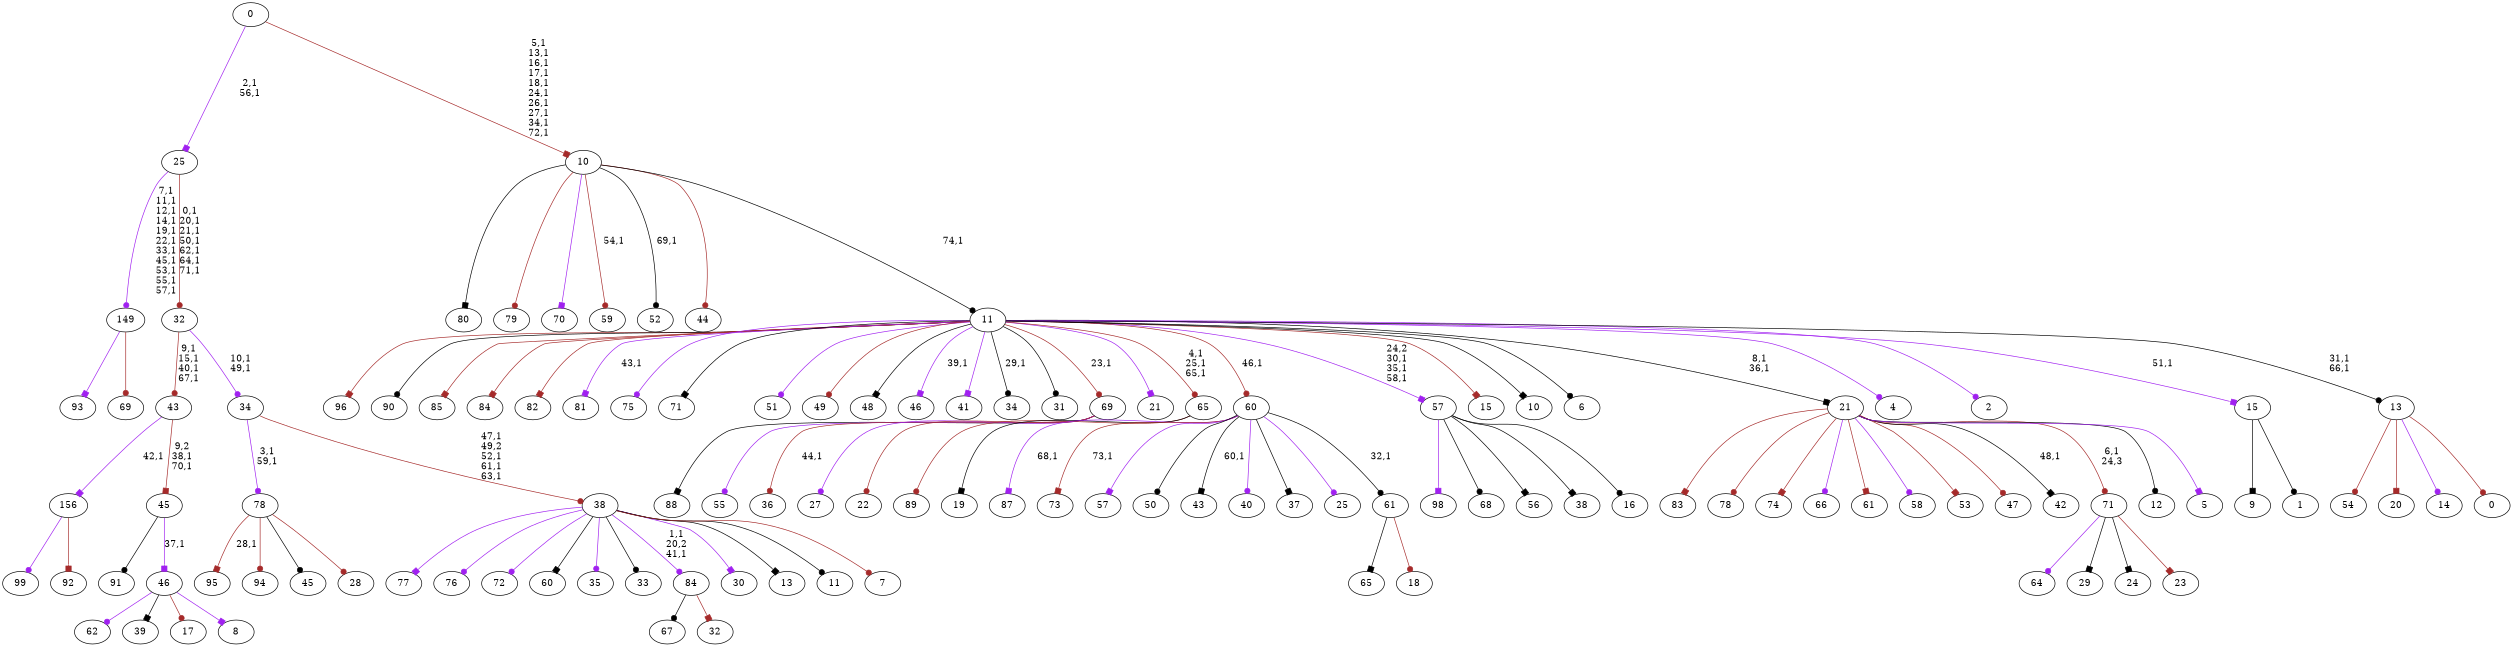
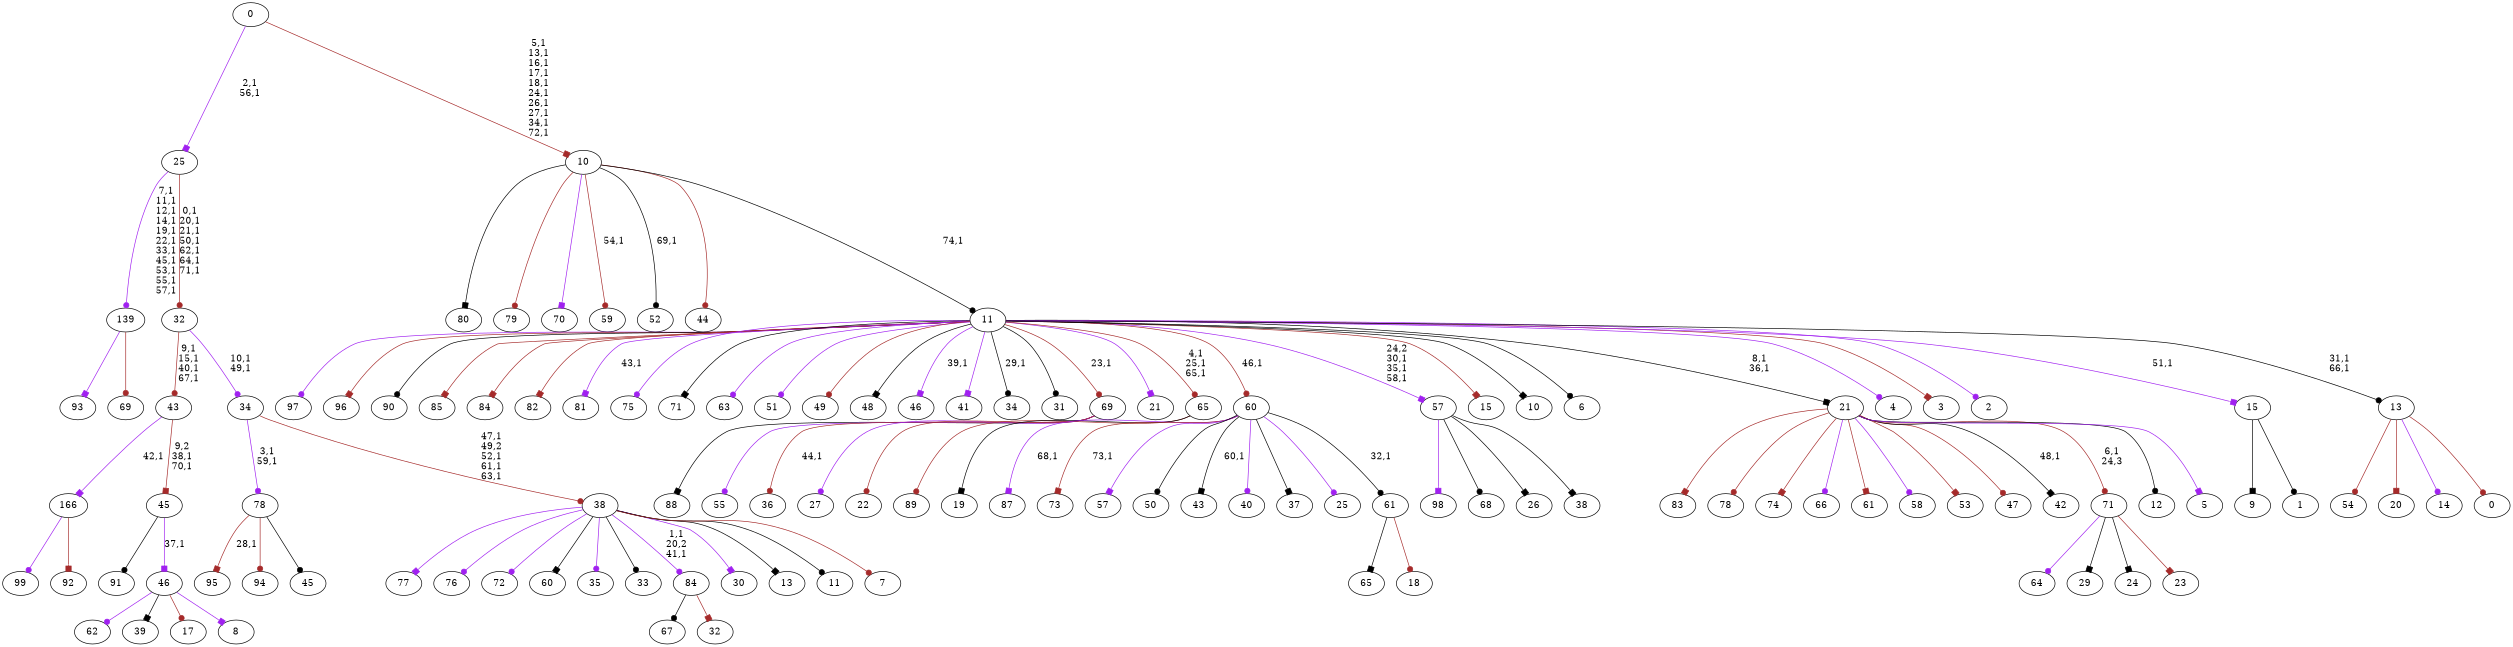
node "149": label "149" -> "139"
node "97": added
node "63": added
node "3": added
node "156": label "156" -> "166"
node "56": label "56" -> "26"
node "16": removed
node "28": removed
